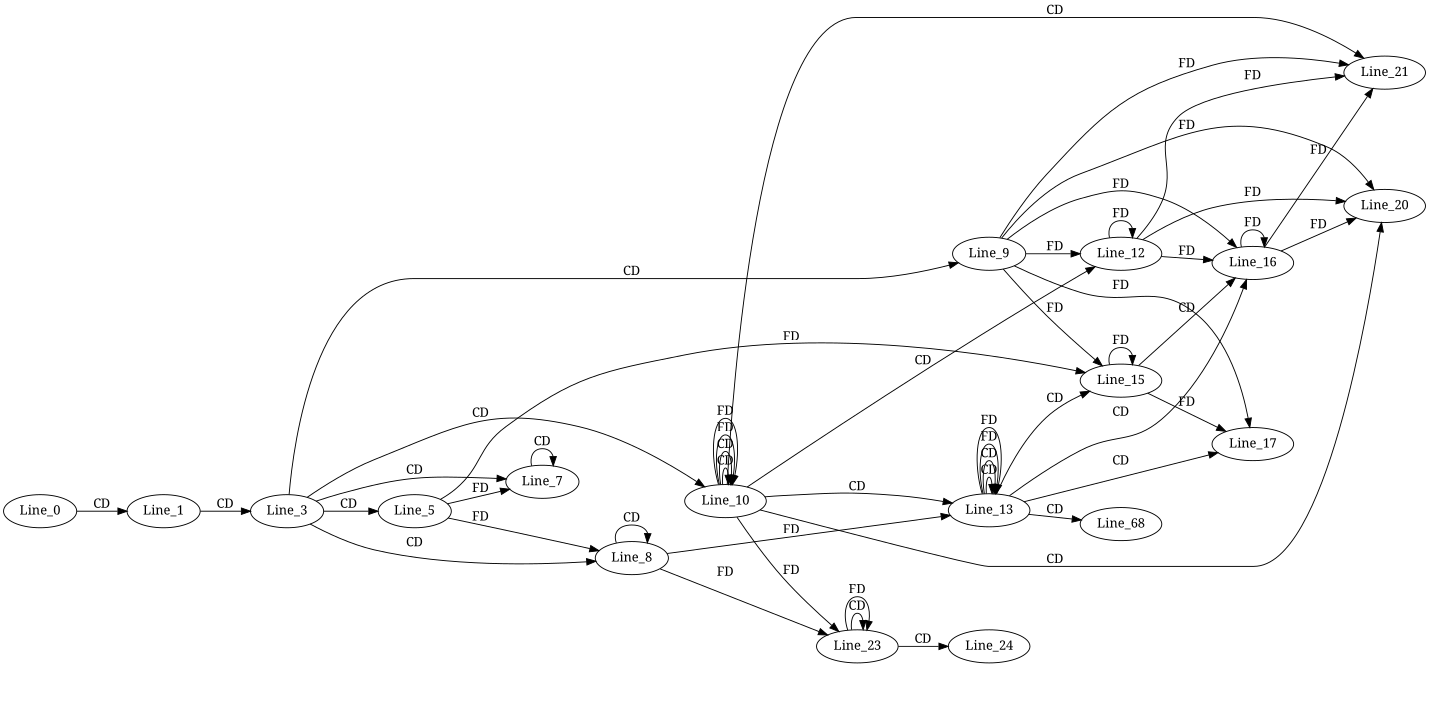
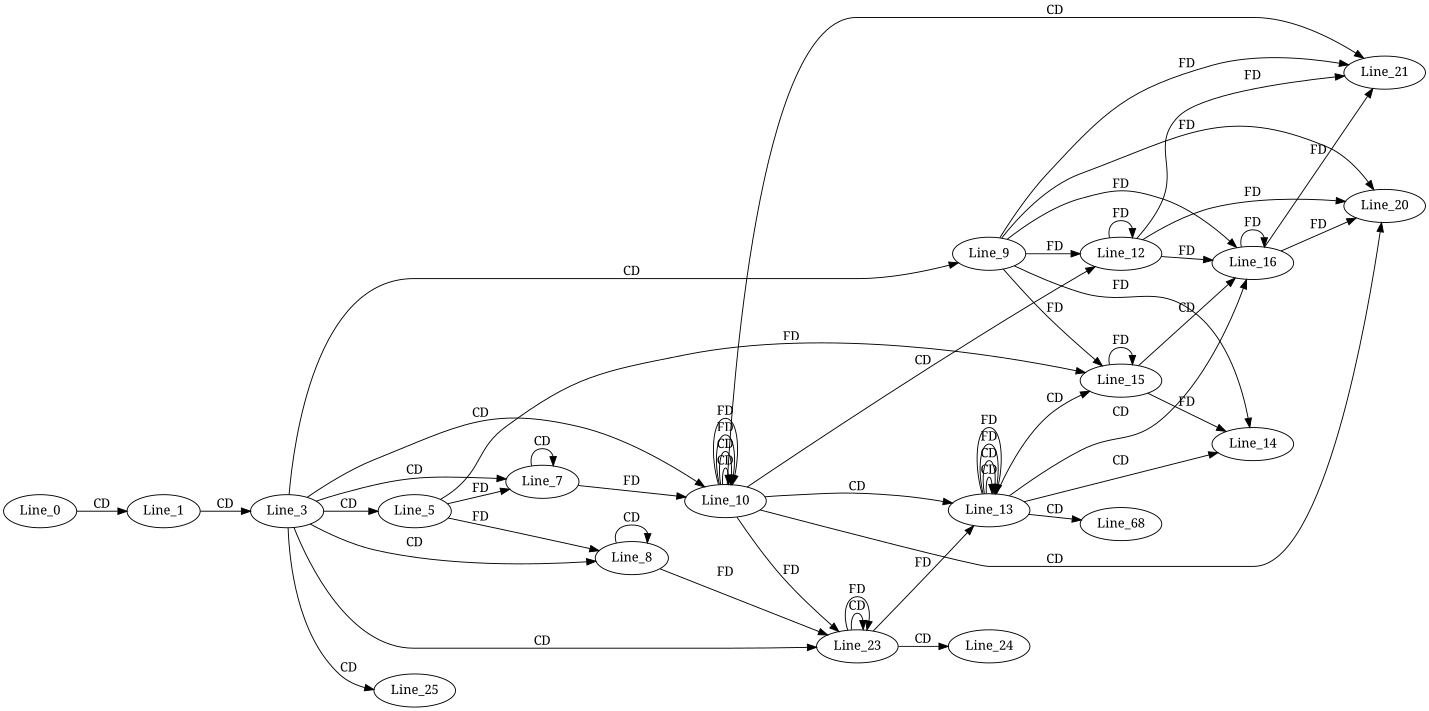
node "Line_17": label "Line_17" -> "Line_14"
edge "Line_7" -> "Line_10": added, label "FD"
edge "Line_8" -> "Line_13": now "Line_23" -> "Line_13"
edge "Line_3" -> "Line_23": added, label "CD"
node "Line_25": added
